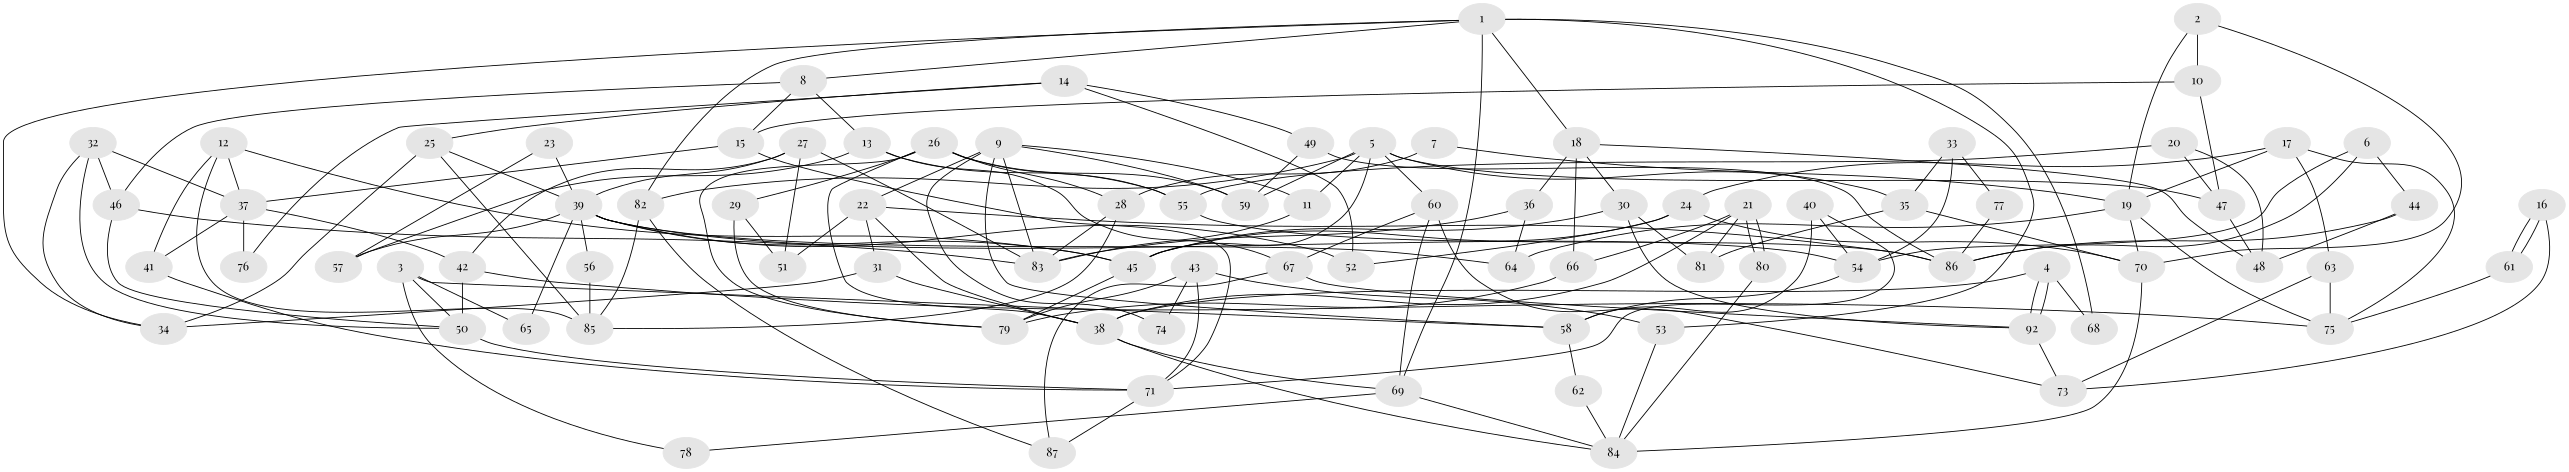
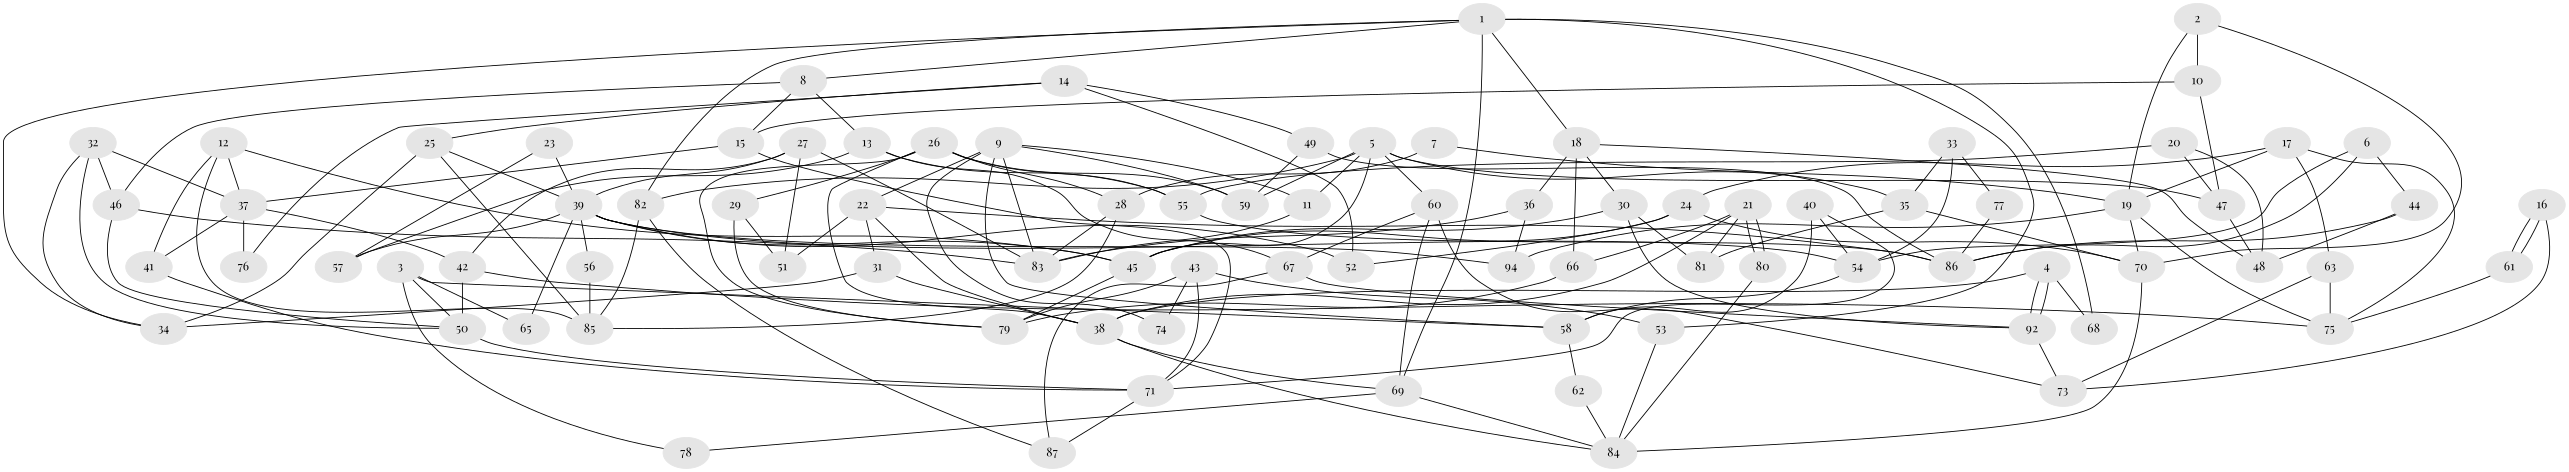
node "64": label "64" -> "94"
